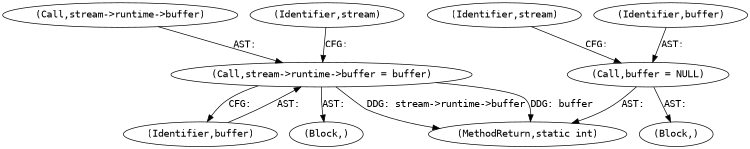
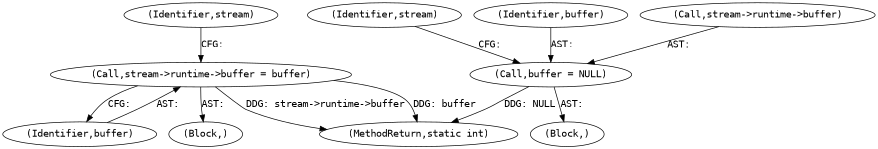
edge "(Call,stream->runtime->buffer)" -> "(Call,stream->runtime->buffer = buffer)": now "(Call,stream->runtime->buffer)" -> "(Call,buffer = NULL)"
edge "(Call,buffer = NULL)" -> "(MethodReturn,static int)": label "AST: " -> "DDG: NULL"
